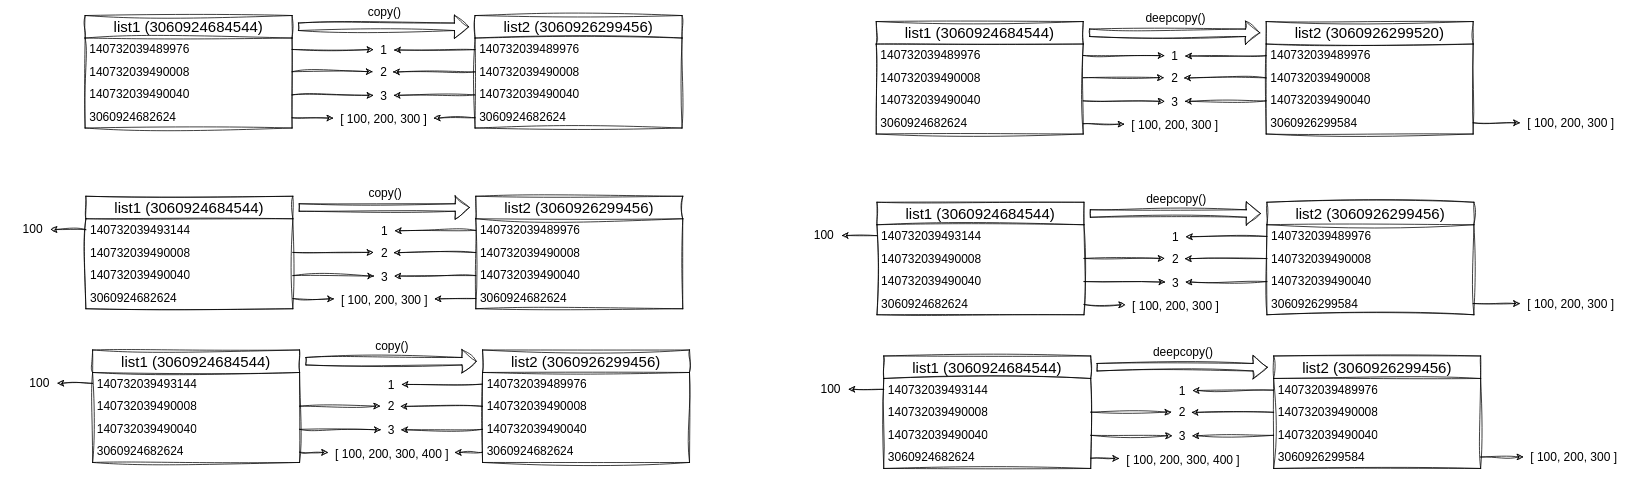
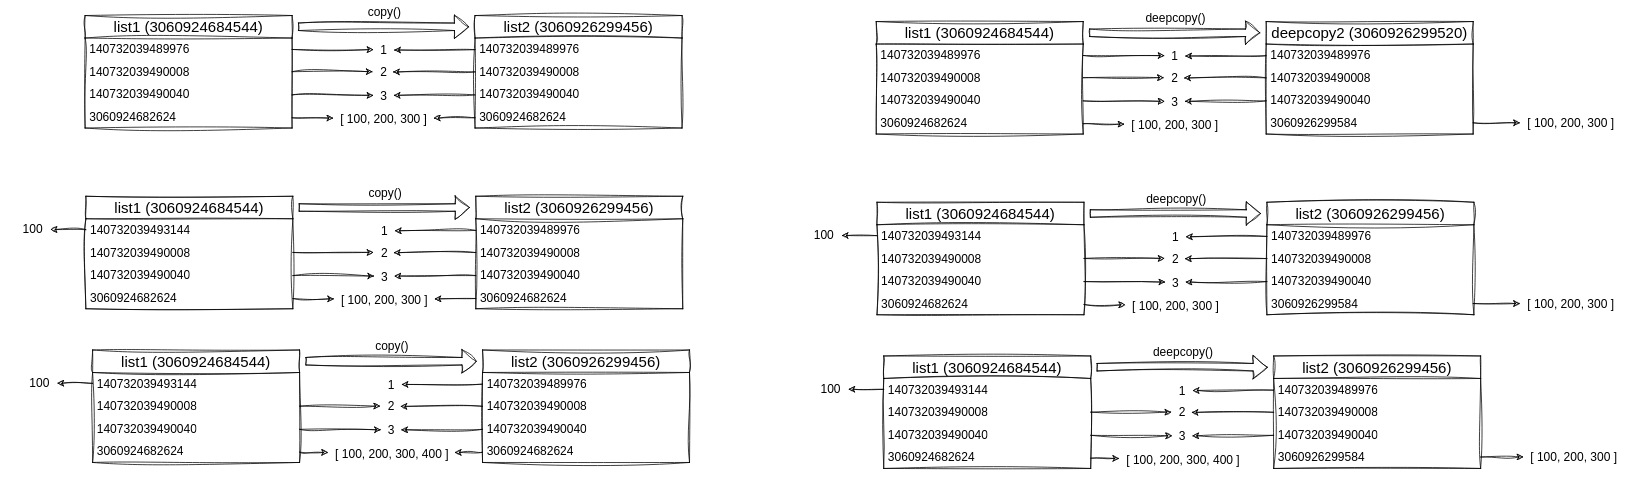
node "list2 (3060926299520)": label "list2 (3060926299520)" -> "deepcopy2 (3060926299520)"
